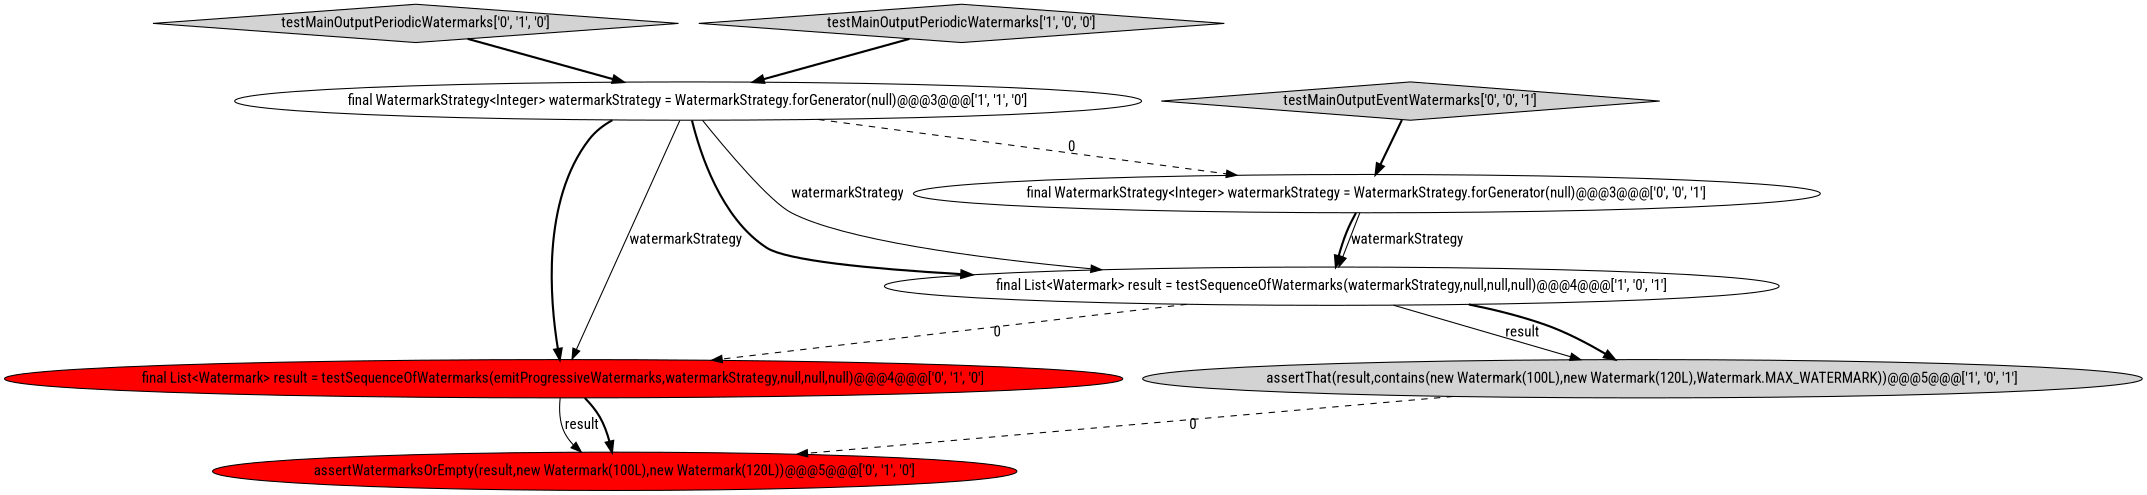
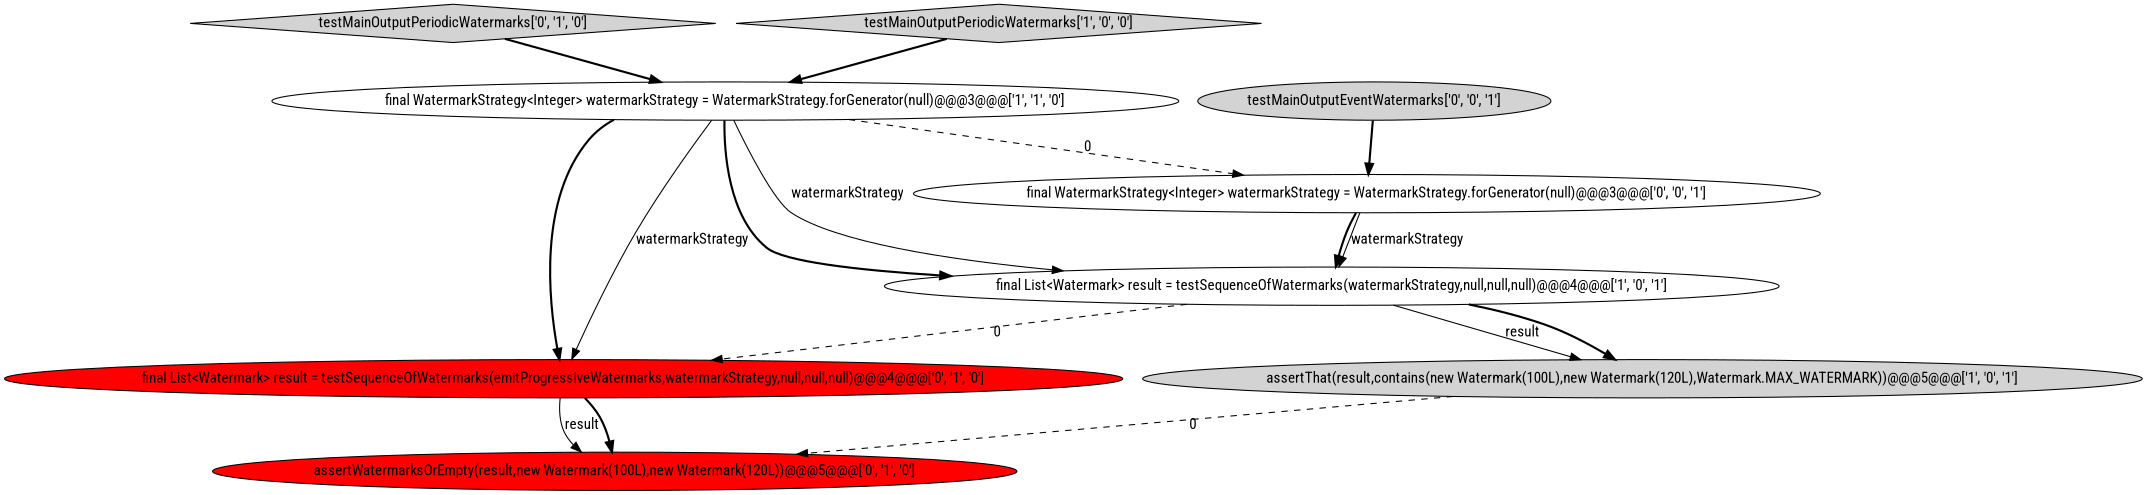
node "testMainOutputEventWatermarks['0', '0', '1']": shape diamond -> ellipse
